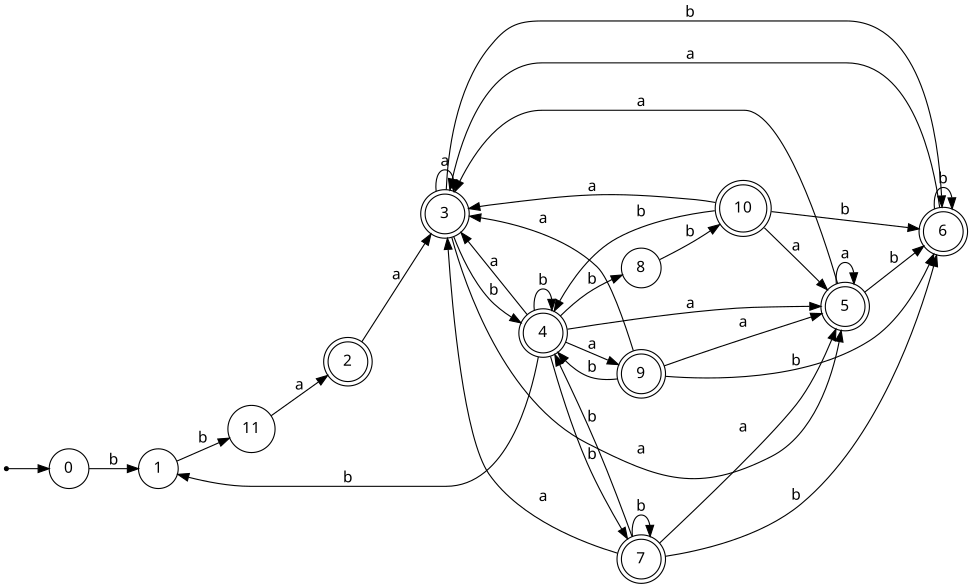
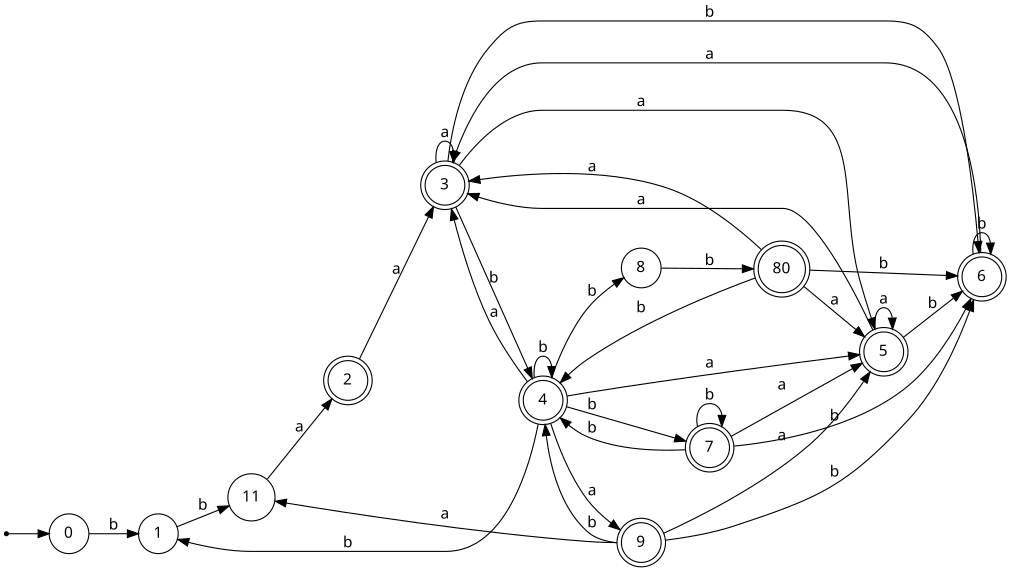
node "10": label "10" -> "80"
edge "9" -> "3": now "9" -> "11"
edge "7" -> "3": removed, label "a"
